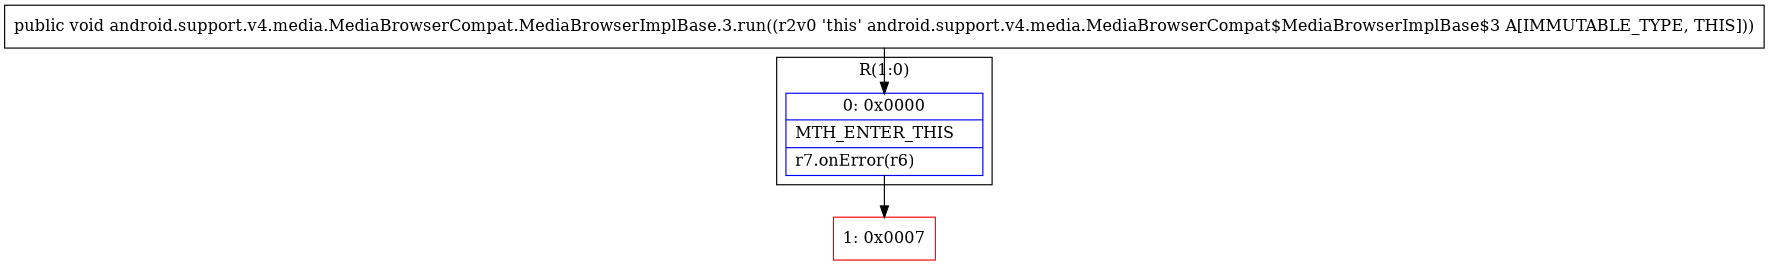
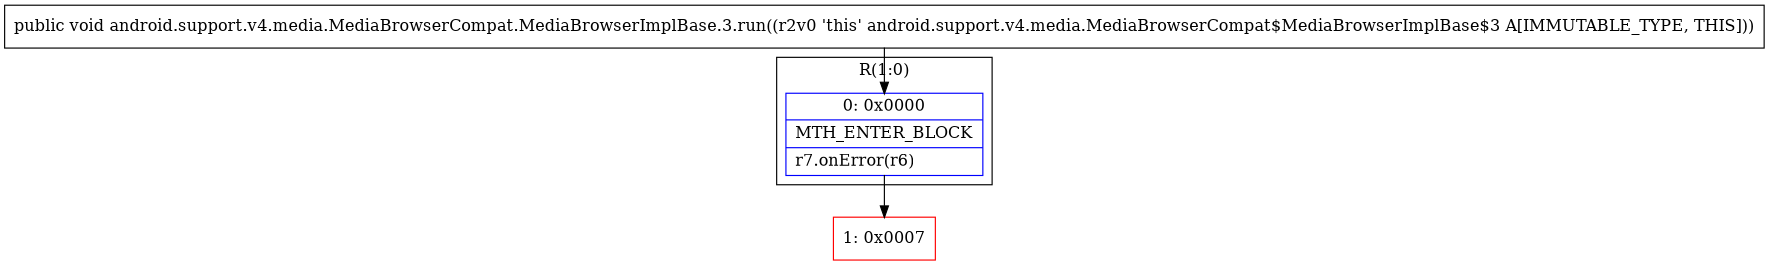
node "0: 0x0000": text "MTH_ENTER_THIS" -> "MTH_ENTER_BLOCK"
